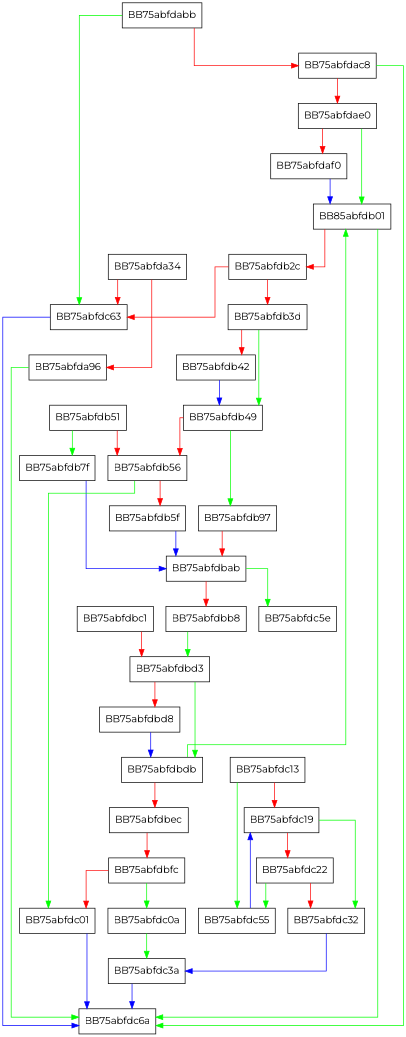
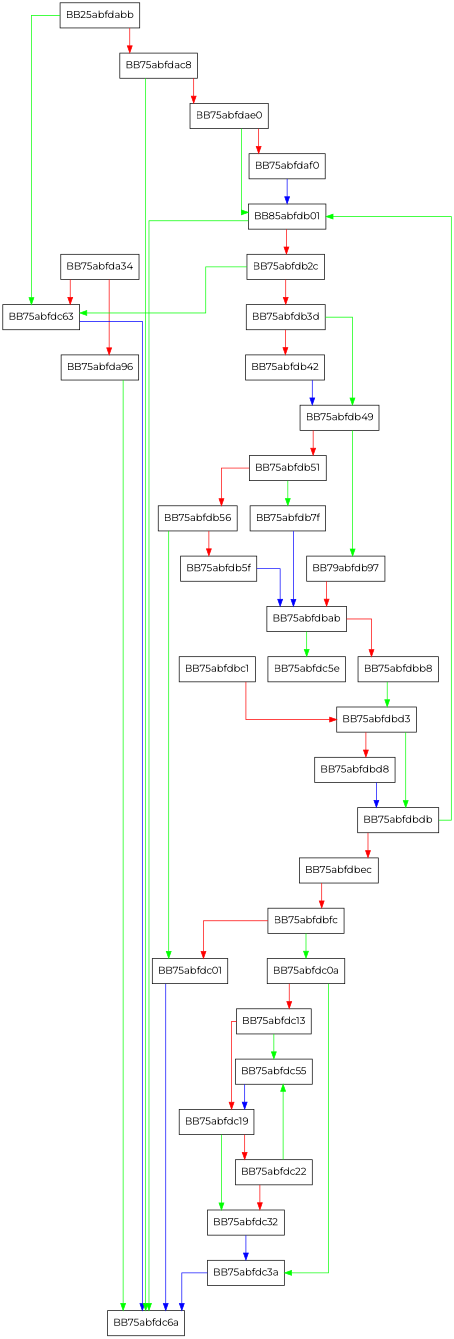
node "BB75abfdabb": label "BB75abfdabb" -> "BB25abfdabb"
edge "BB75abfdb2c" -> "BB75abfdc63": color red -> green
edge "BB75abfdb49" -> "BB75abfdb56": now "BB75abfdb49" -> "BB75abfdb51"
node "BB75abfdb97": label "BB75abfdb97" -> "BB79abfdb97"
edge "BB75abfdc0a" -> "BB75abfdc13": added
